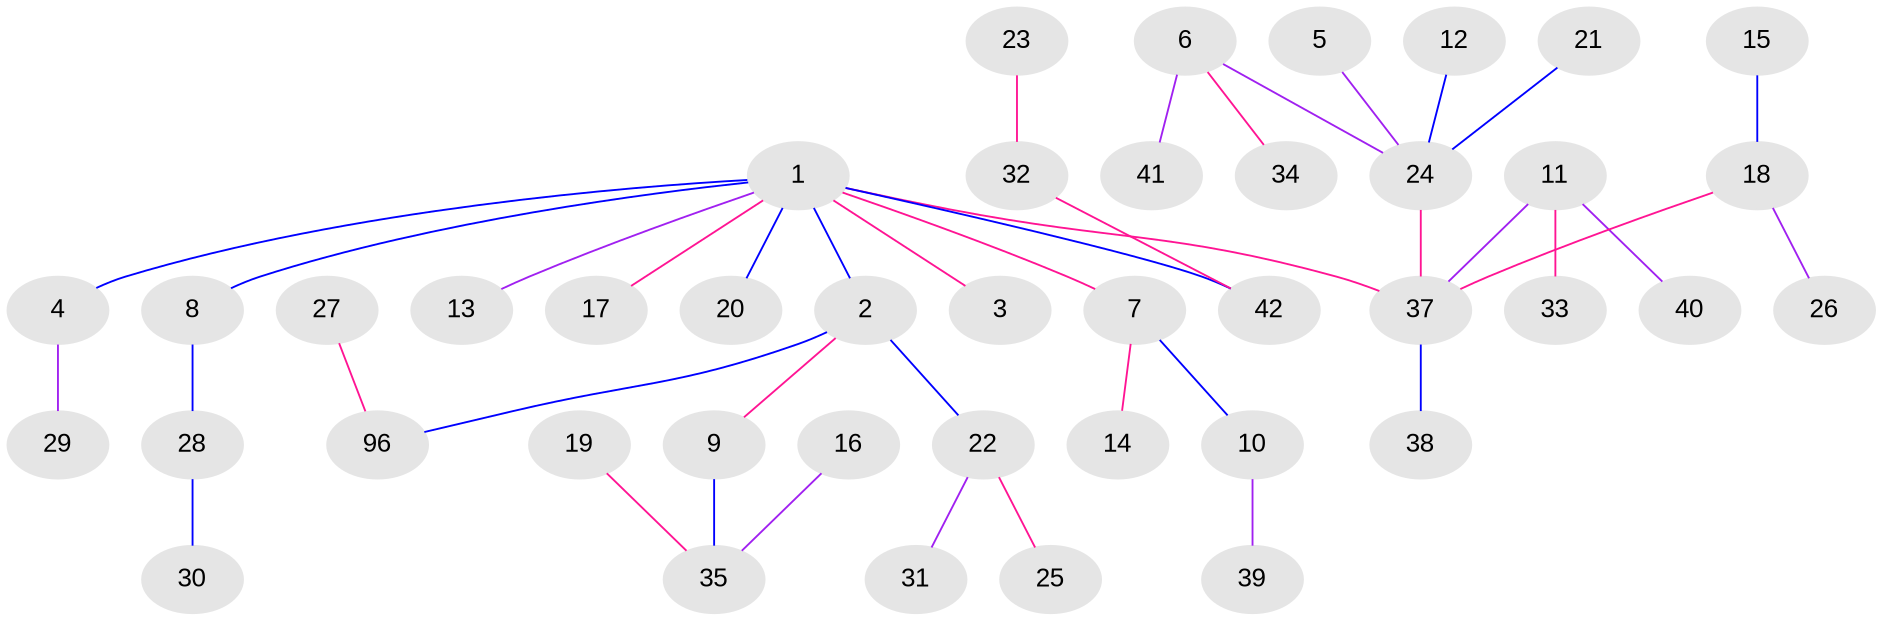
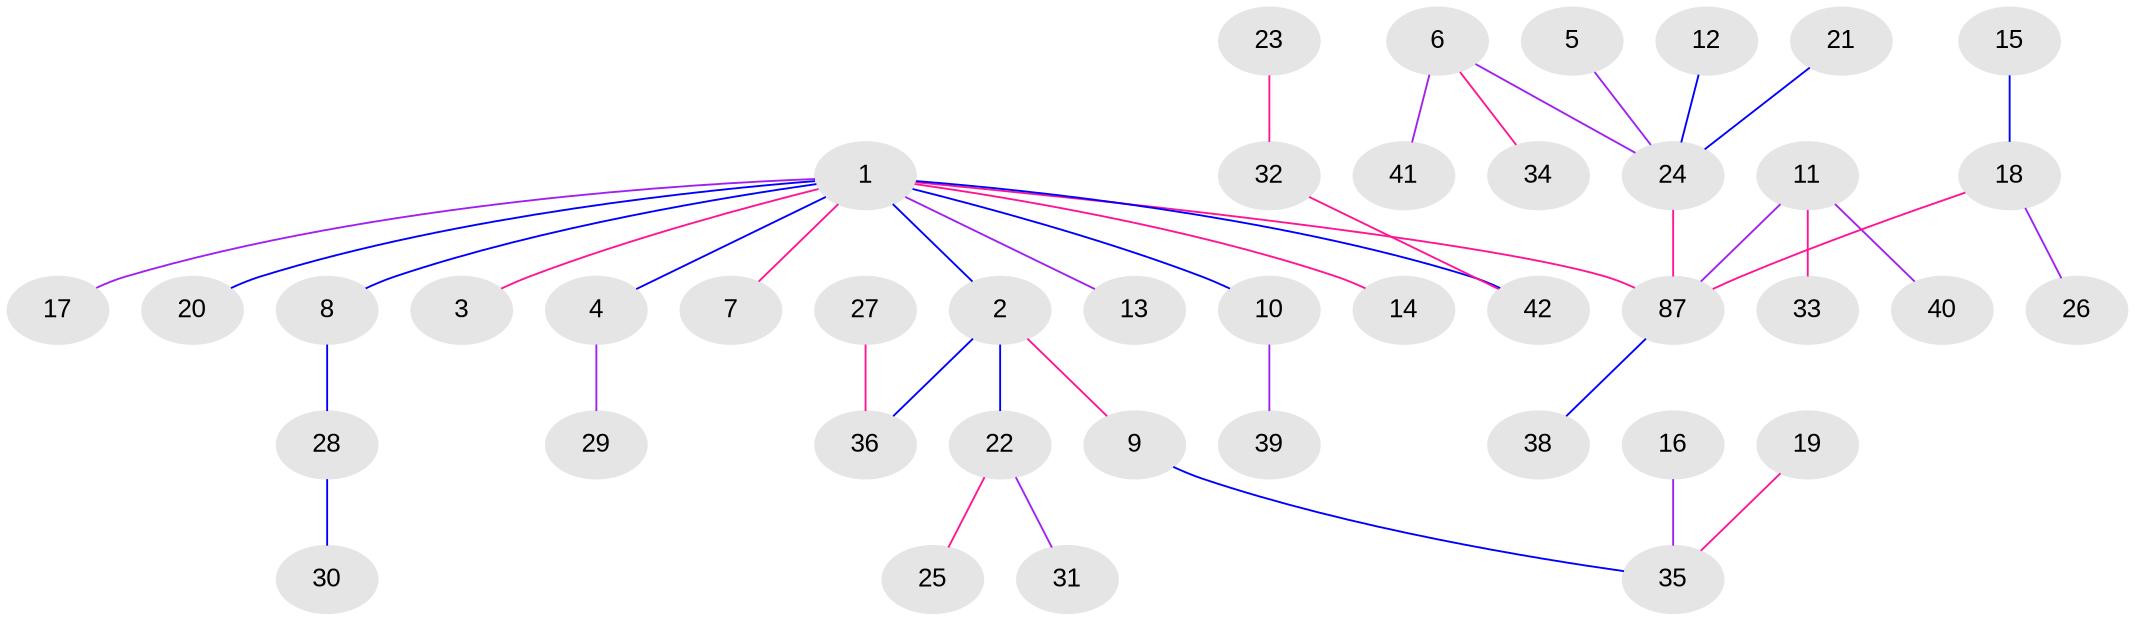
edge "1" -- "17": color deeppink -> purple
node "37": label "37" -> "87"
edge "7" -- "14": now "1" -- "14"
edge "7" -- "10": now "1" -- "10"
node "96": label "96" -> "36"
